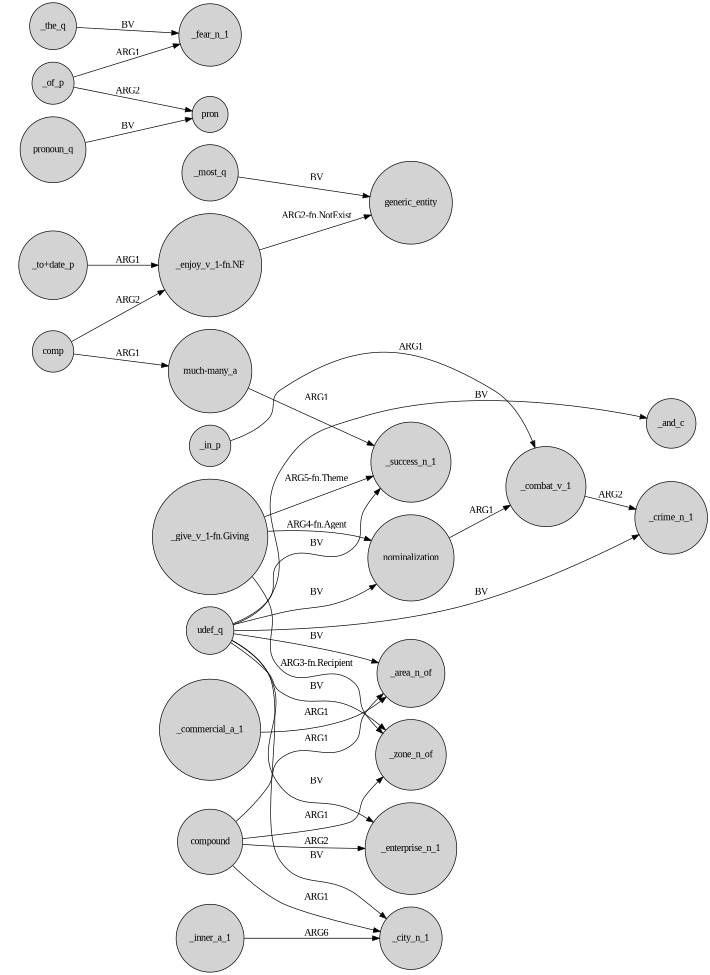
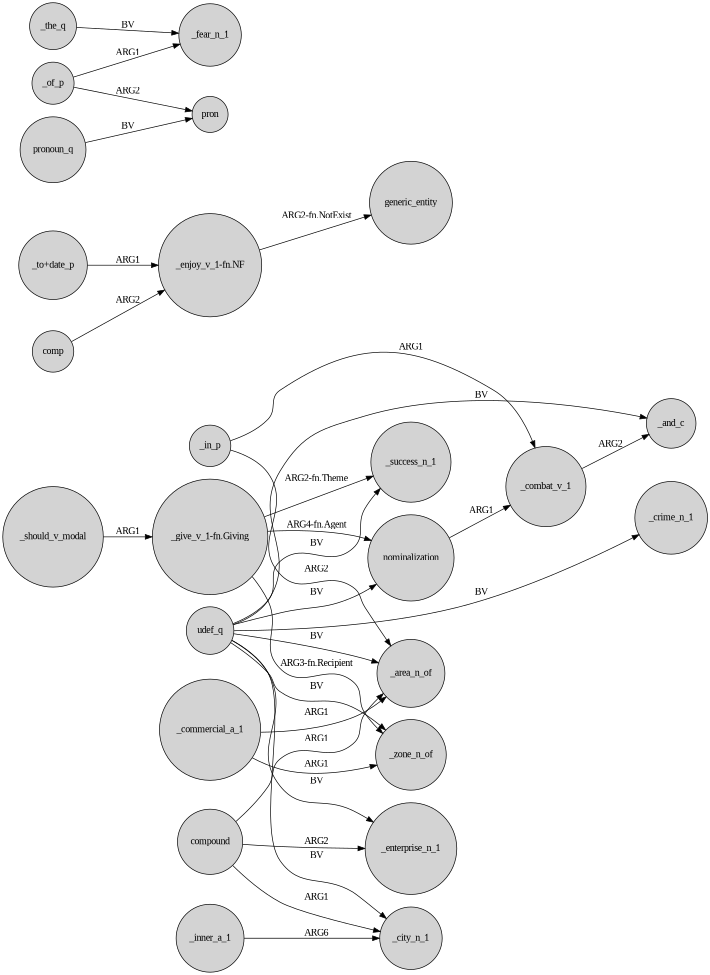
node "_most_q": removed
node "much-many_a": removed
edge "_give_v_1-fn.Giving" -> "_success_n_1": label "ARG5-fn.Theme" -> "ARG2-fn.Theme"
edge "_combat_v_1" -> "_crime_n_1": now "_combat_v_1" -> "_and_c"
node "_should_v_modal": added
edge "_in_p" -> "_area_n_of": added, label "ARG2"
edge "compound" -> "_zone_n_of": now "_commercial_a_1" -> "_zone_n_of"
